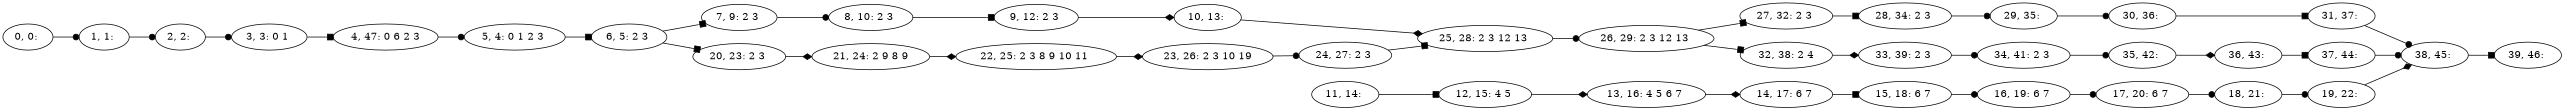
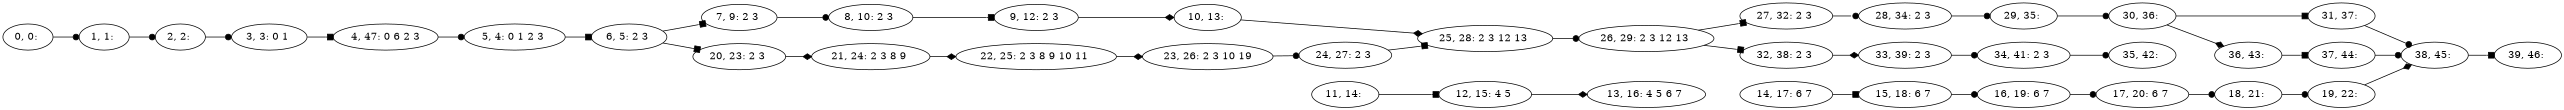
edge "27, 32: 2 3" -> "28, 34: 2 3": arrowhead box -> dot
node "32, 38: 2 4": label "32, 38: 2 4" -> "32, 38: 2 3"
edge "35, 42:" -> "36, 43:": now "30, 36:" -> "36, 43:"
node "21, 24: 2 9 8 9": label "21, 24: 2 9 8 9" -> "21, 24: 2 3 8 9"
edge "13, 16: 4 5 6 7" -> "14, 17: 6 7": removed
